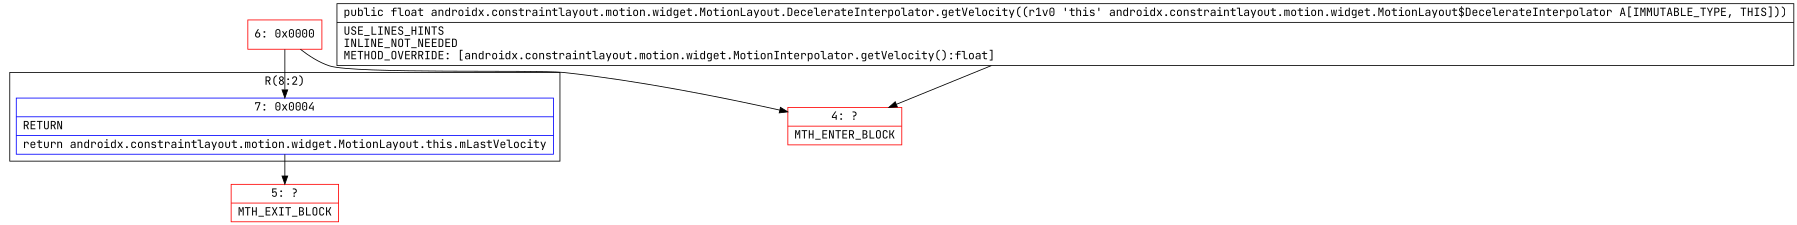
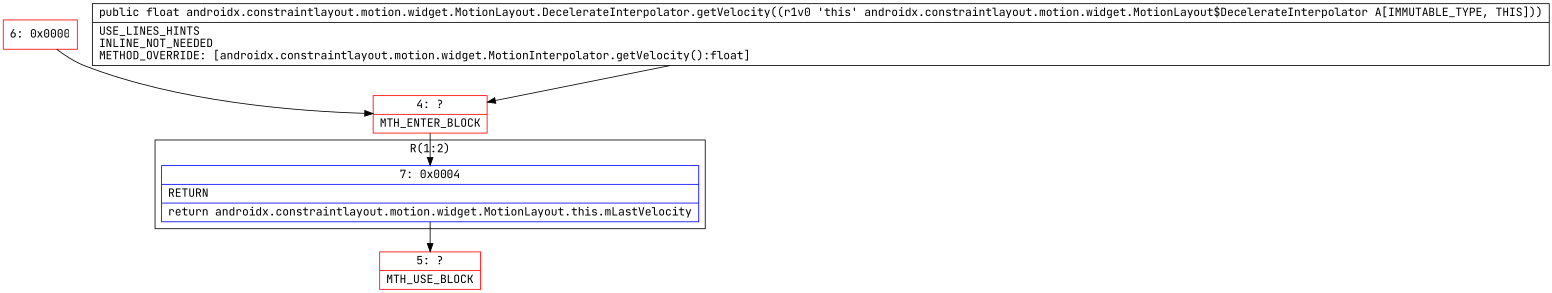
edge "6: 0x0000" -> "7: 0x0004": now "4: ?" -> "7: 0x0004"
cluster "R(8:2)": label "R(8:2)" -> "R(1:2)"
node "5: ?": text "MTH_EXIT_BLOCK" -> "MTH_USE_BLOCK"
